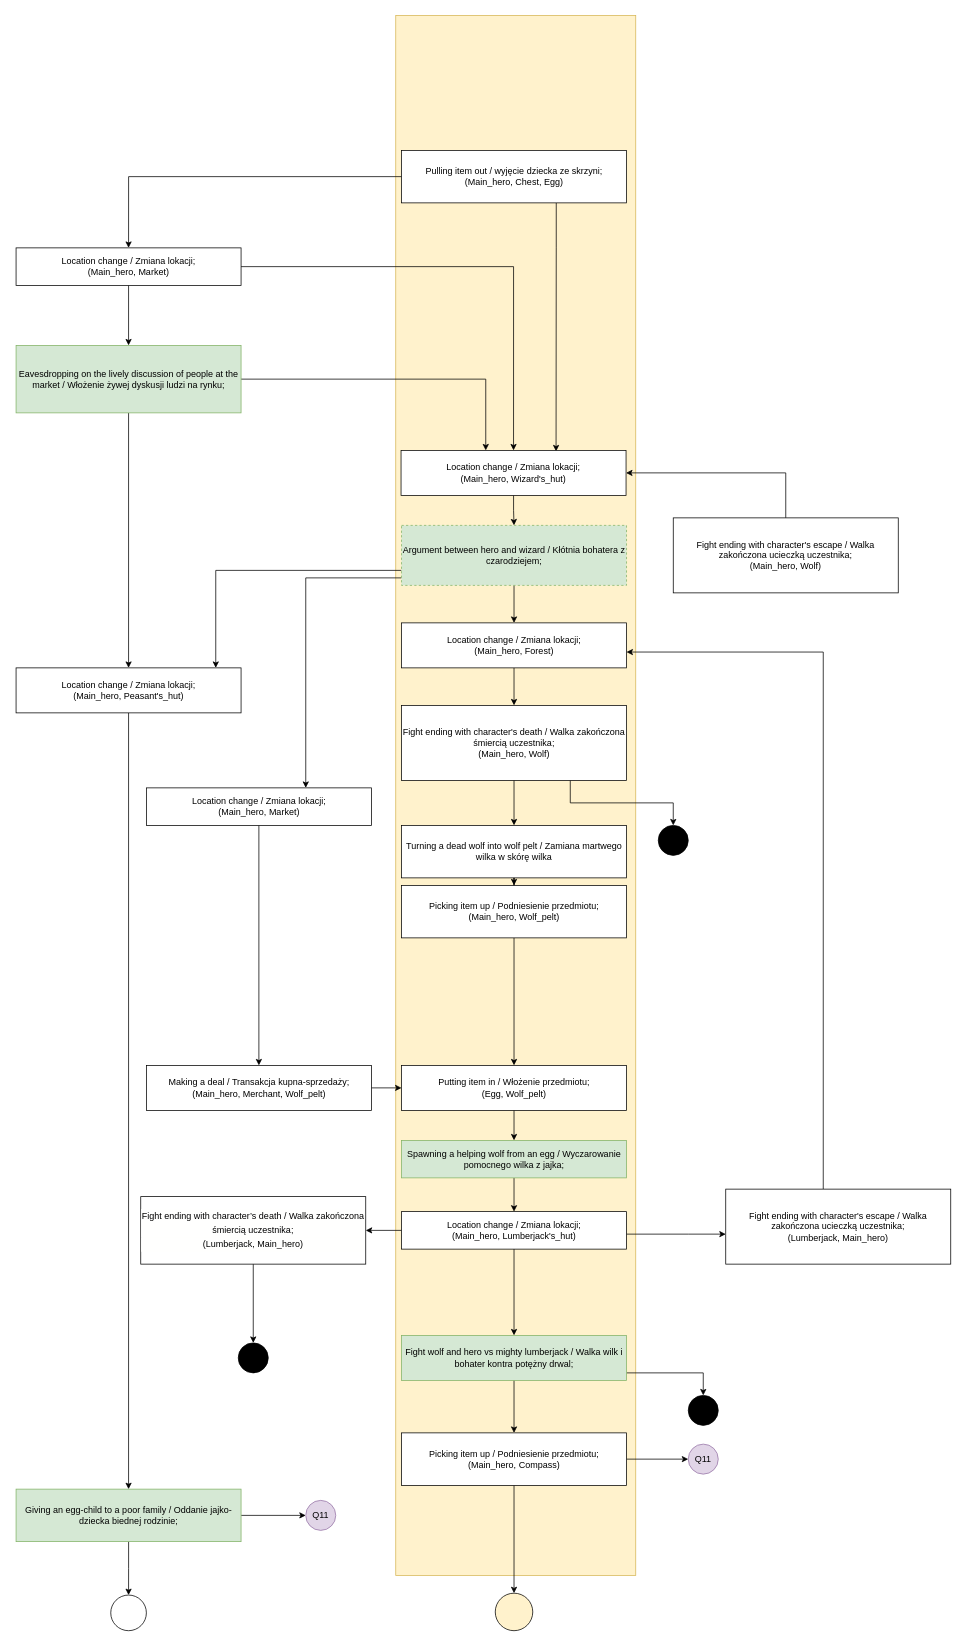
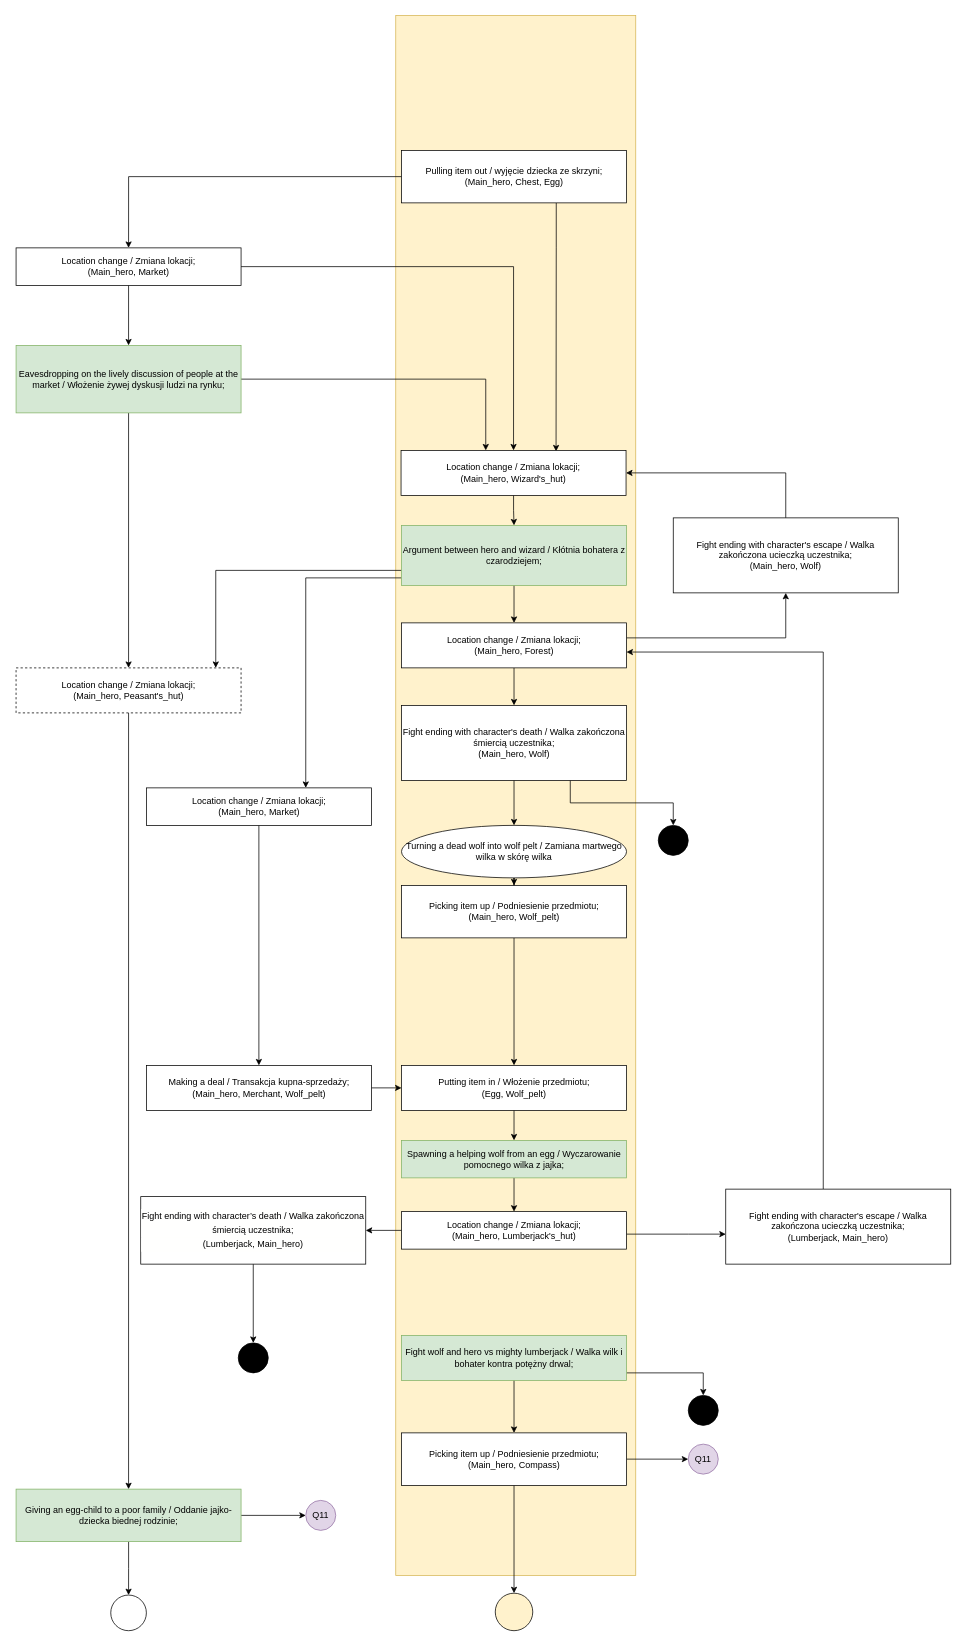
node "Argument between hero and wizard / Kłótnia bohatera z czarodziejem;": style dashed -> solid
edge "Location change / Zmiana lokacji; (Main_hero, Forest)" -> "Fight ending with character's escape / Walka zakończona ucieczką uczestnika; (Main_hero, Wolf)": added
node "Location change / Zmiana lokacji; (Main_hero, Peasant's_hut)": style solid -> dashed
node "Turning a dead wolf into wolf pelt / Zamiana martwego wilka w skórę wilka": shape rectangle -> ellipse
edge "Location change / Zmiana lokacji; (Main_hero, Lumberjack's_hut)" -> "Fight wolf and hero vs mighty lumberjack / Walka wilk i bohater kontra potężny drwal;": removed
